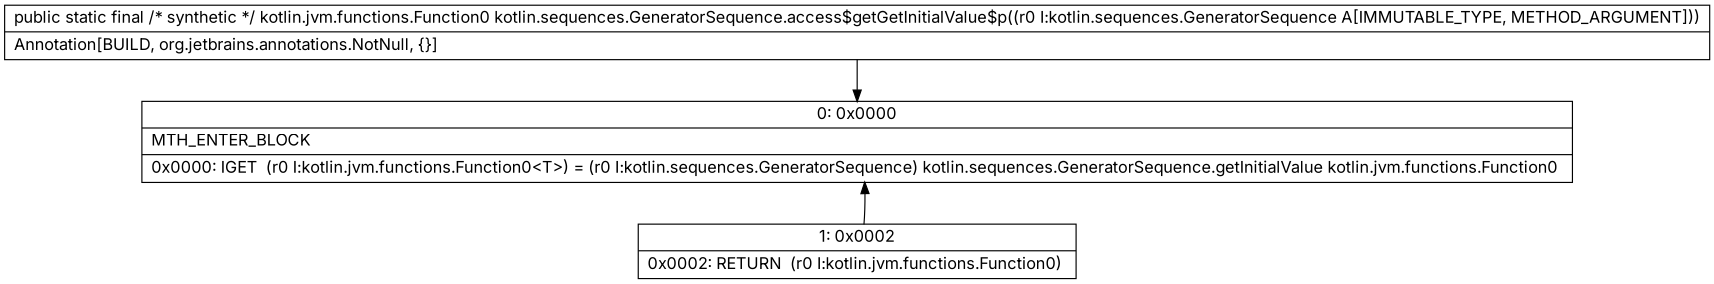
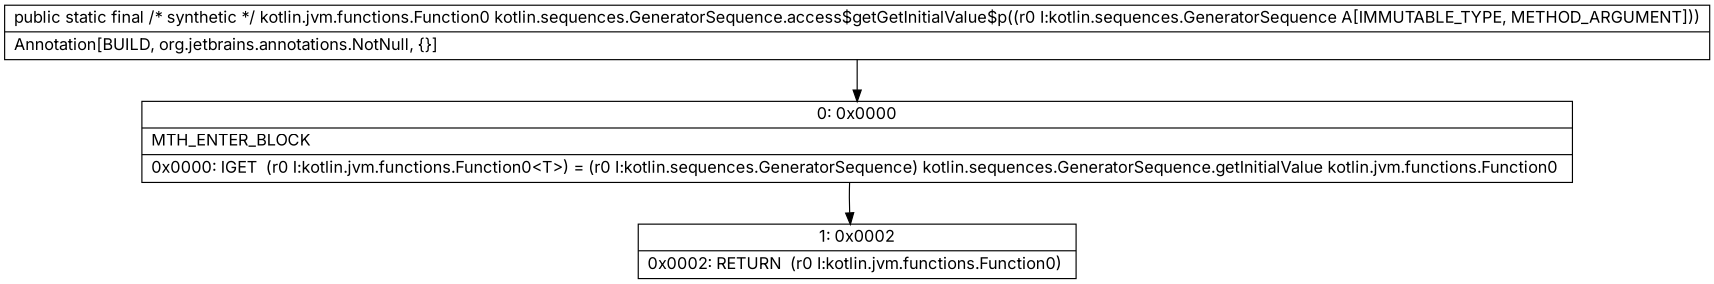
edge "1: 0x0002" -> "0: 0x0000": reversed
